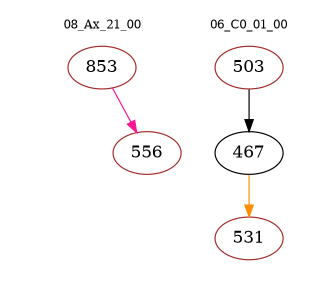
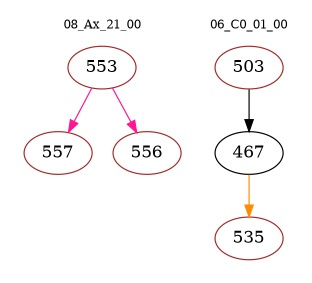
node "853": label "853" -> "553"
node "557": added
node "531": label "531" -> "535"
